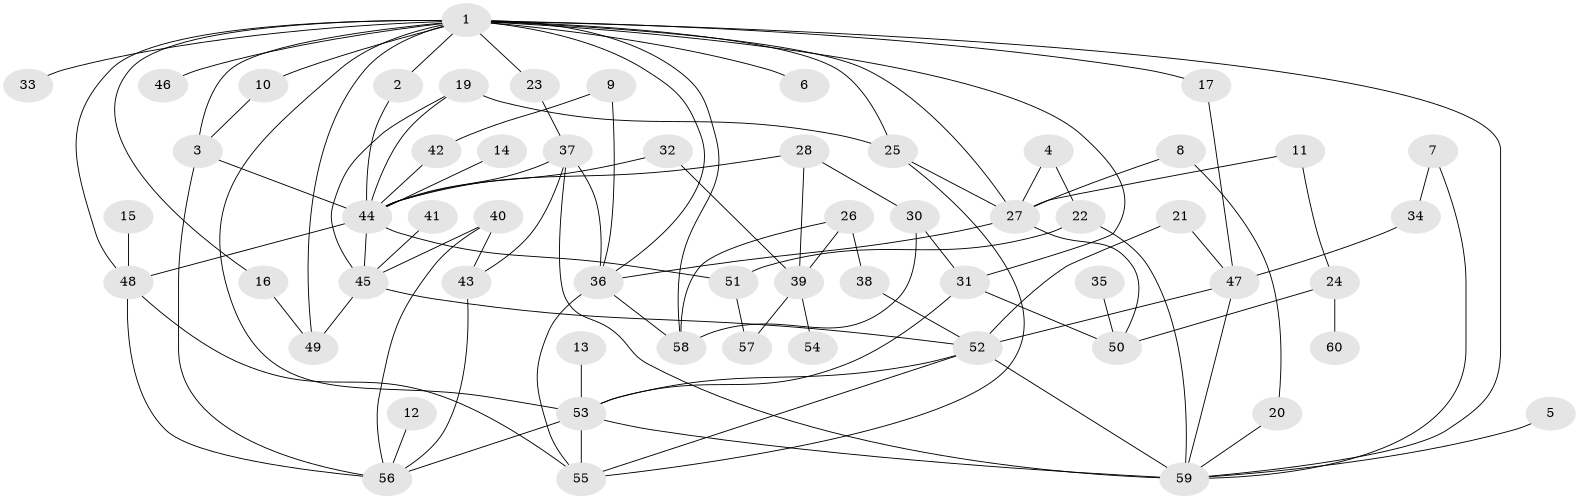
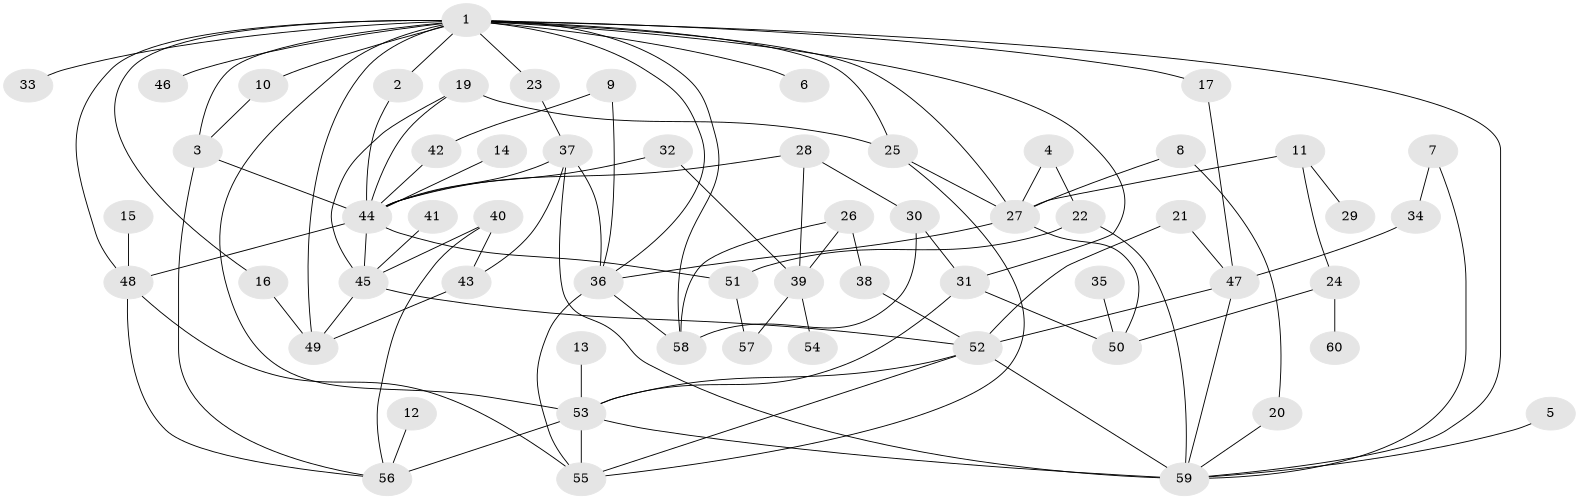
node "29": added
edge "43" -- "56": now "43" -- "49"
